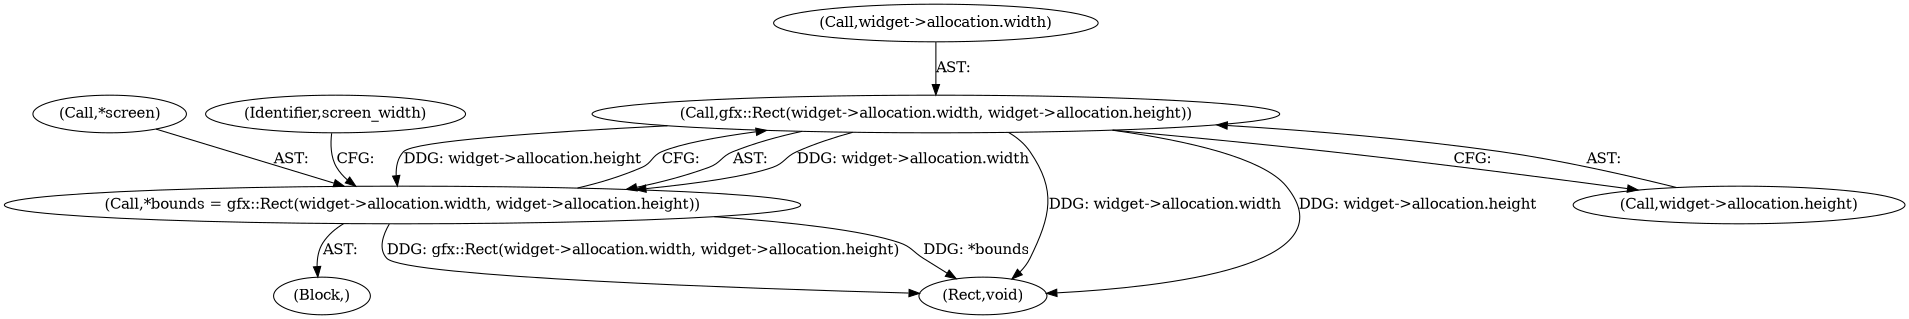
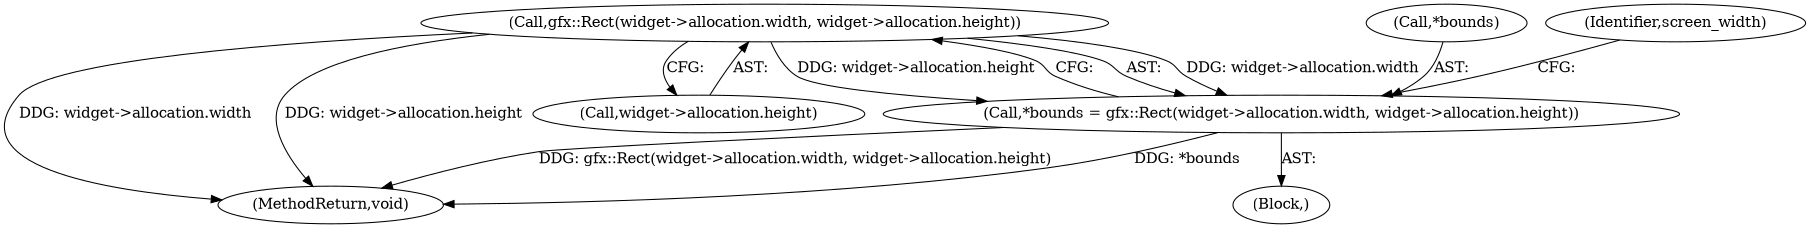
node "(Call,widget->allocation.width)": removed
node "(Call,*screen)": label "(Call,*screen)" -> "(Call,*bounds)"
node "(Rect,void)": label "(Rect,void)" -> "(MethodReturn,void)"
